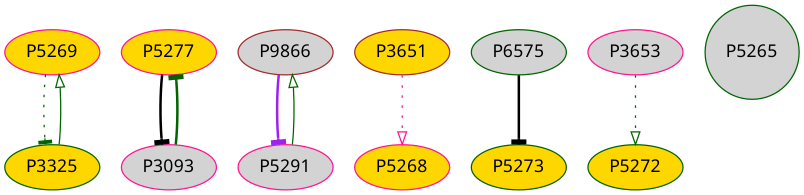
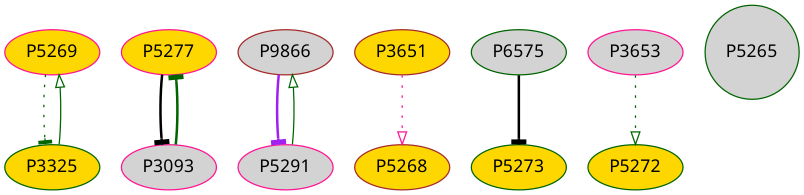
node "P5268": color deeppink -> brown
